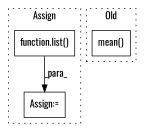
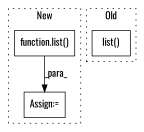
cluster "Assign": label "Assign" -> "New"
node "mean()": label "mean()" -> "list()"
